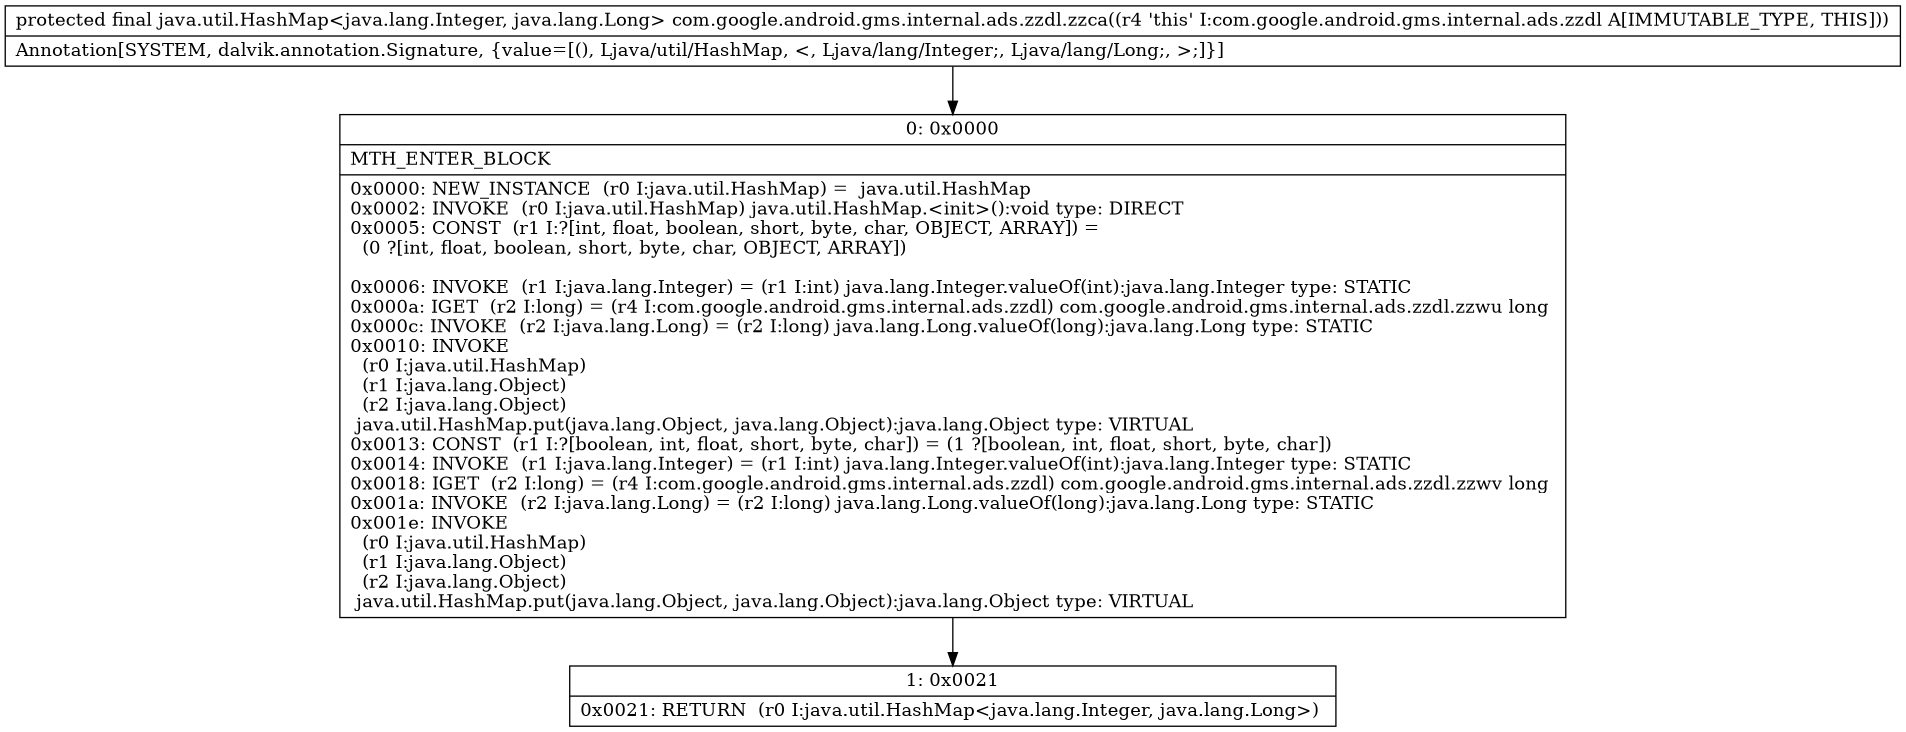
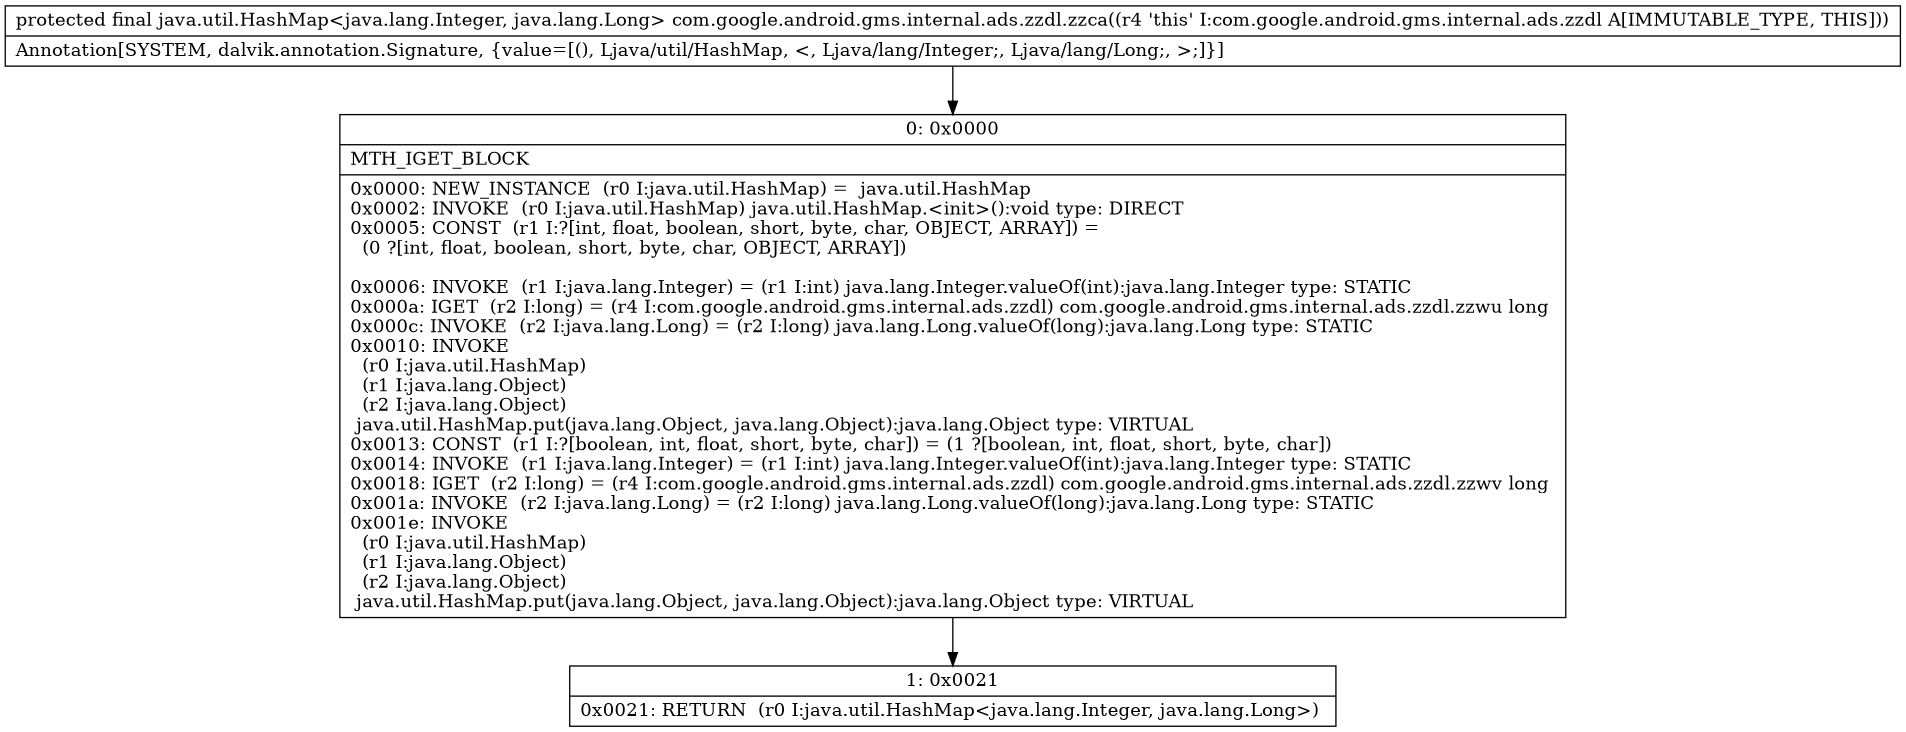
node "0: 0x0000": text "MTH_ENTER_BLOCK" -> "MTH_IGET_BLOCK"
